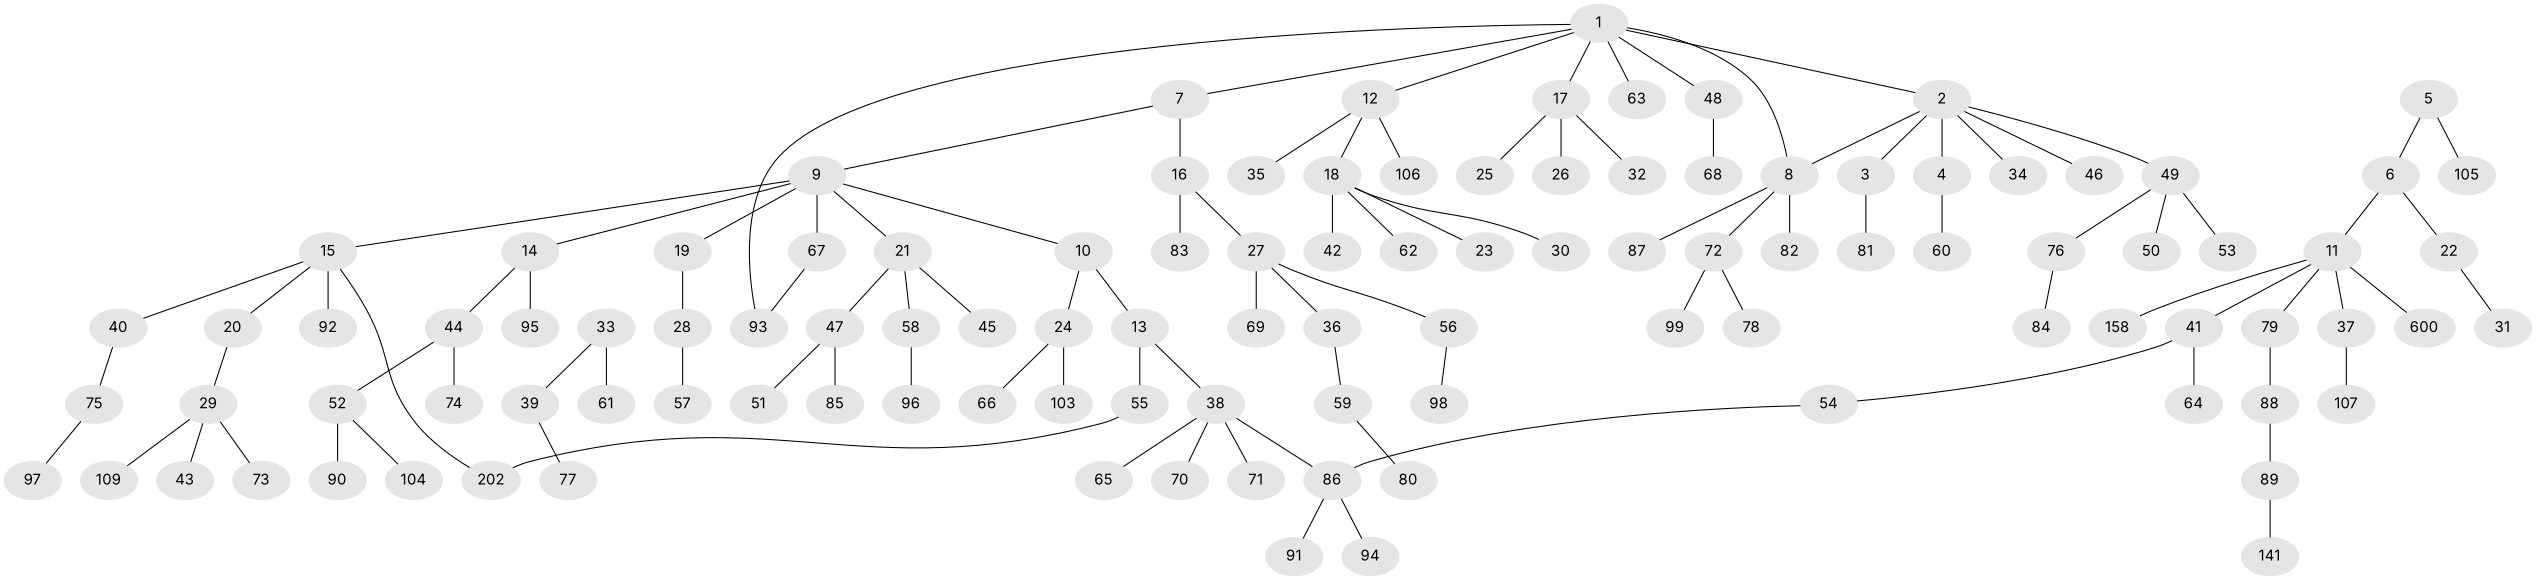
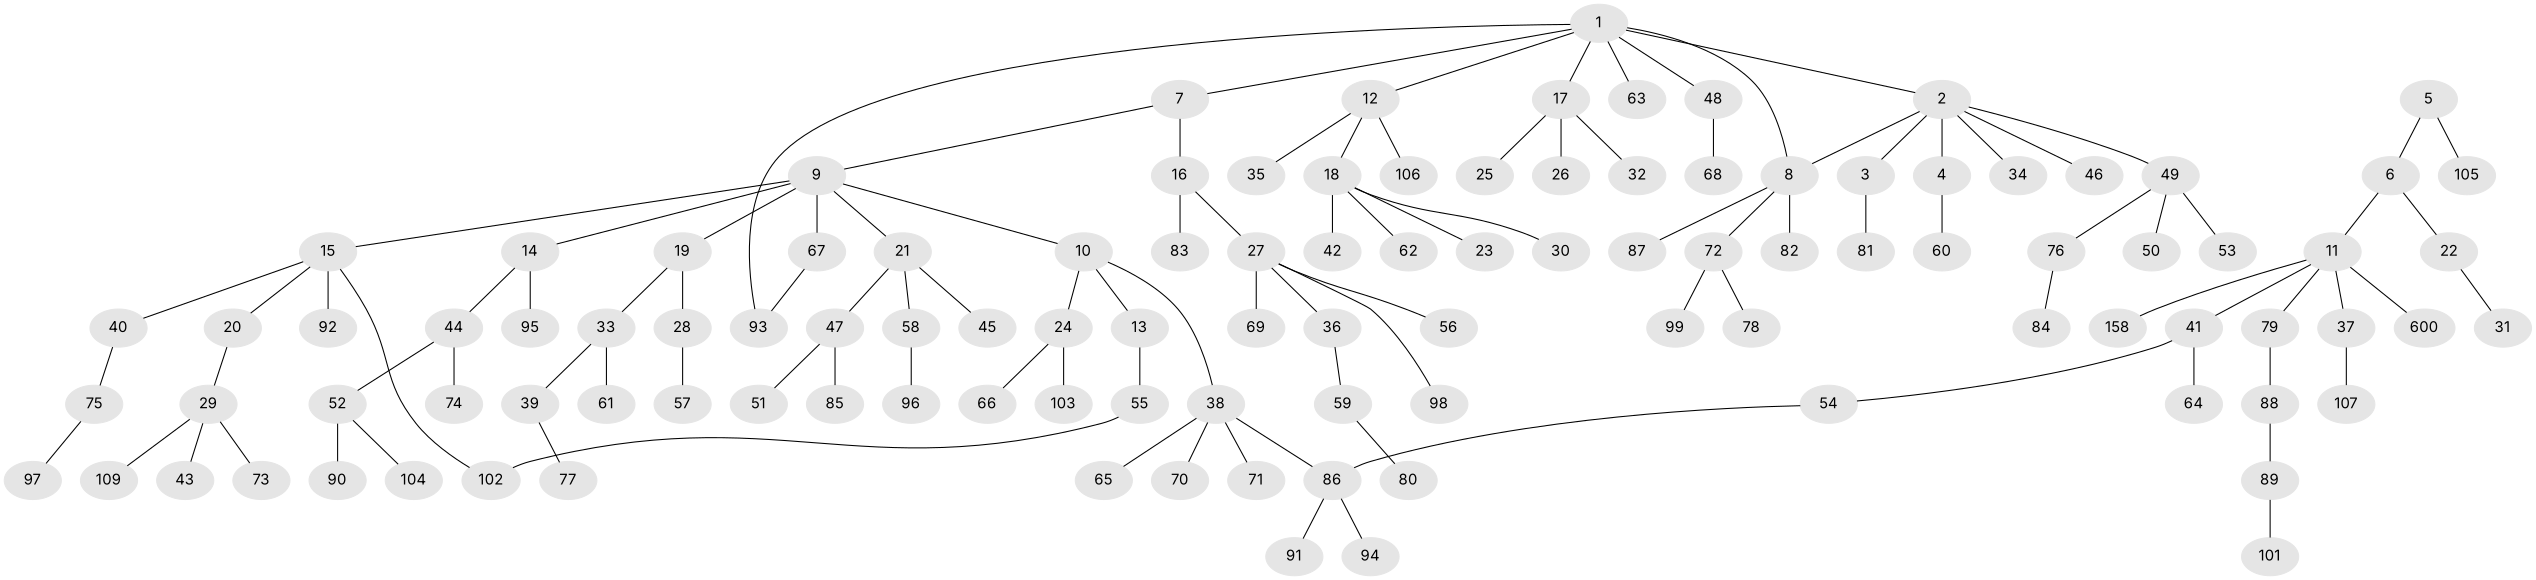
edge "19" -- "33": added
edge "13" -- "38": now "10" -- "38"
edge "56" -- "98": now "27" -- "98"
node "202": label "202" -> "102"
node "141": label "141" -> "101"
